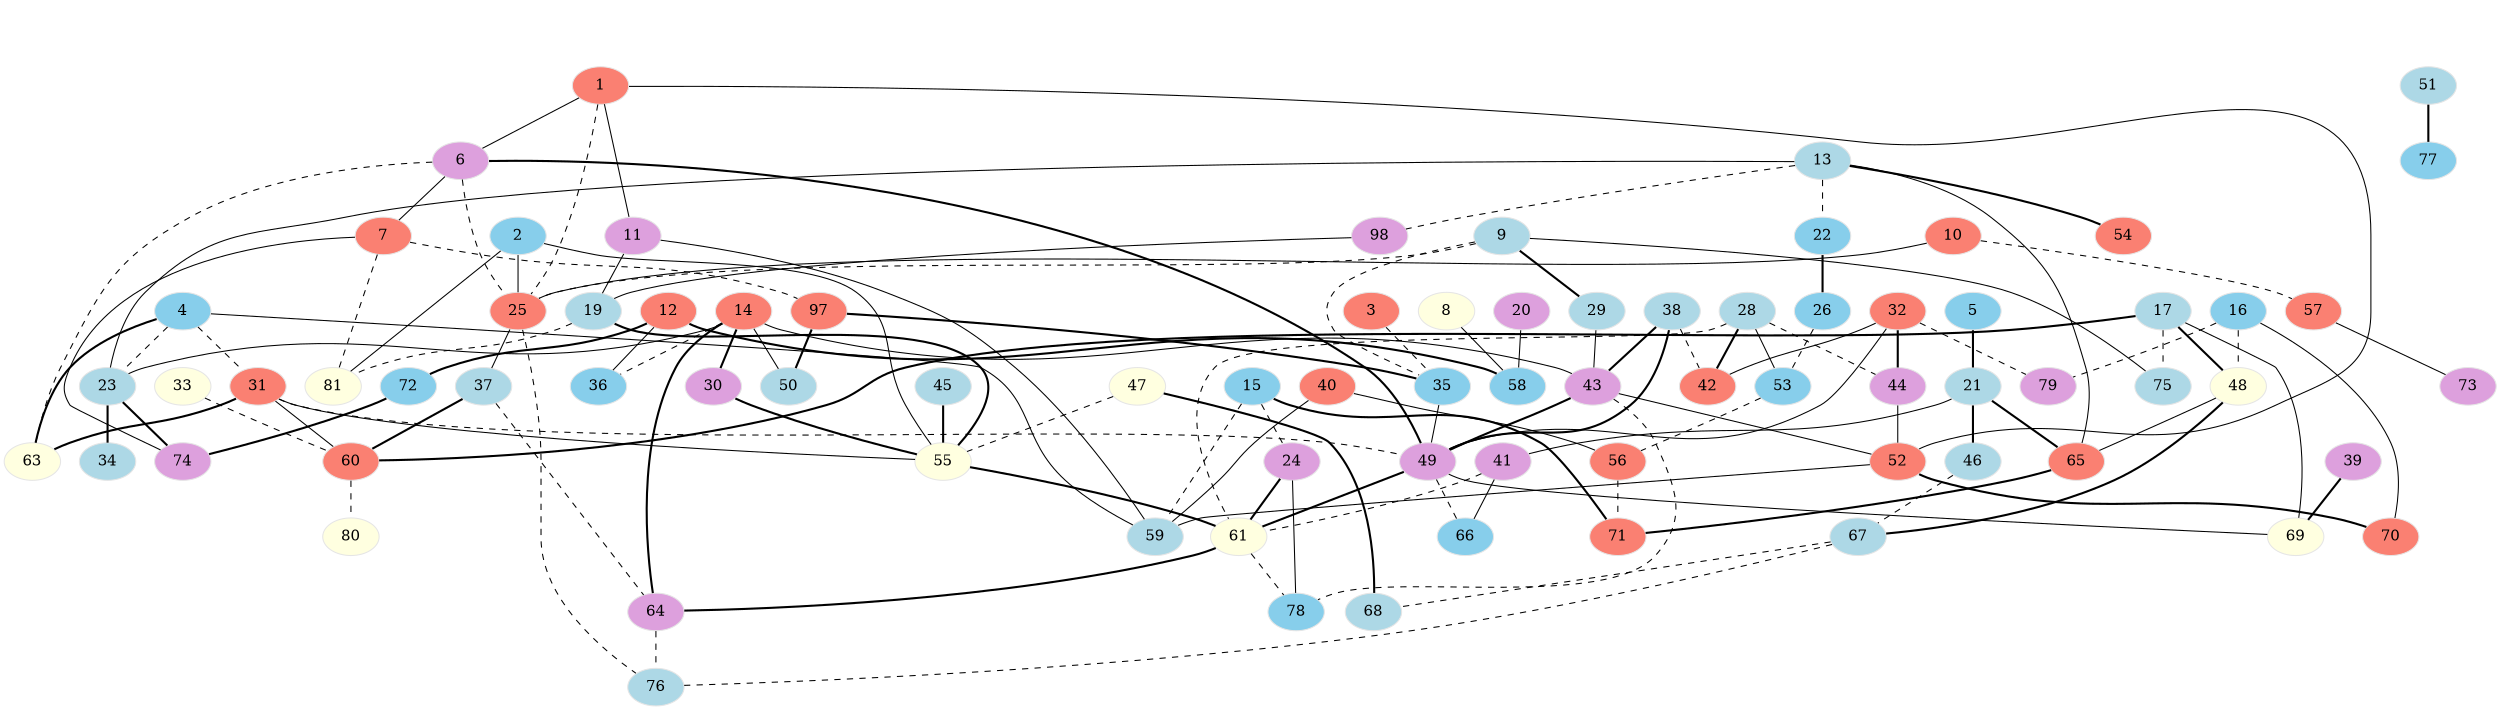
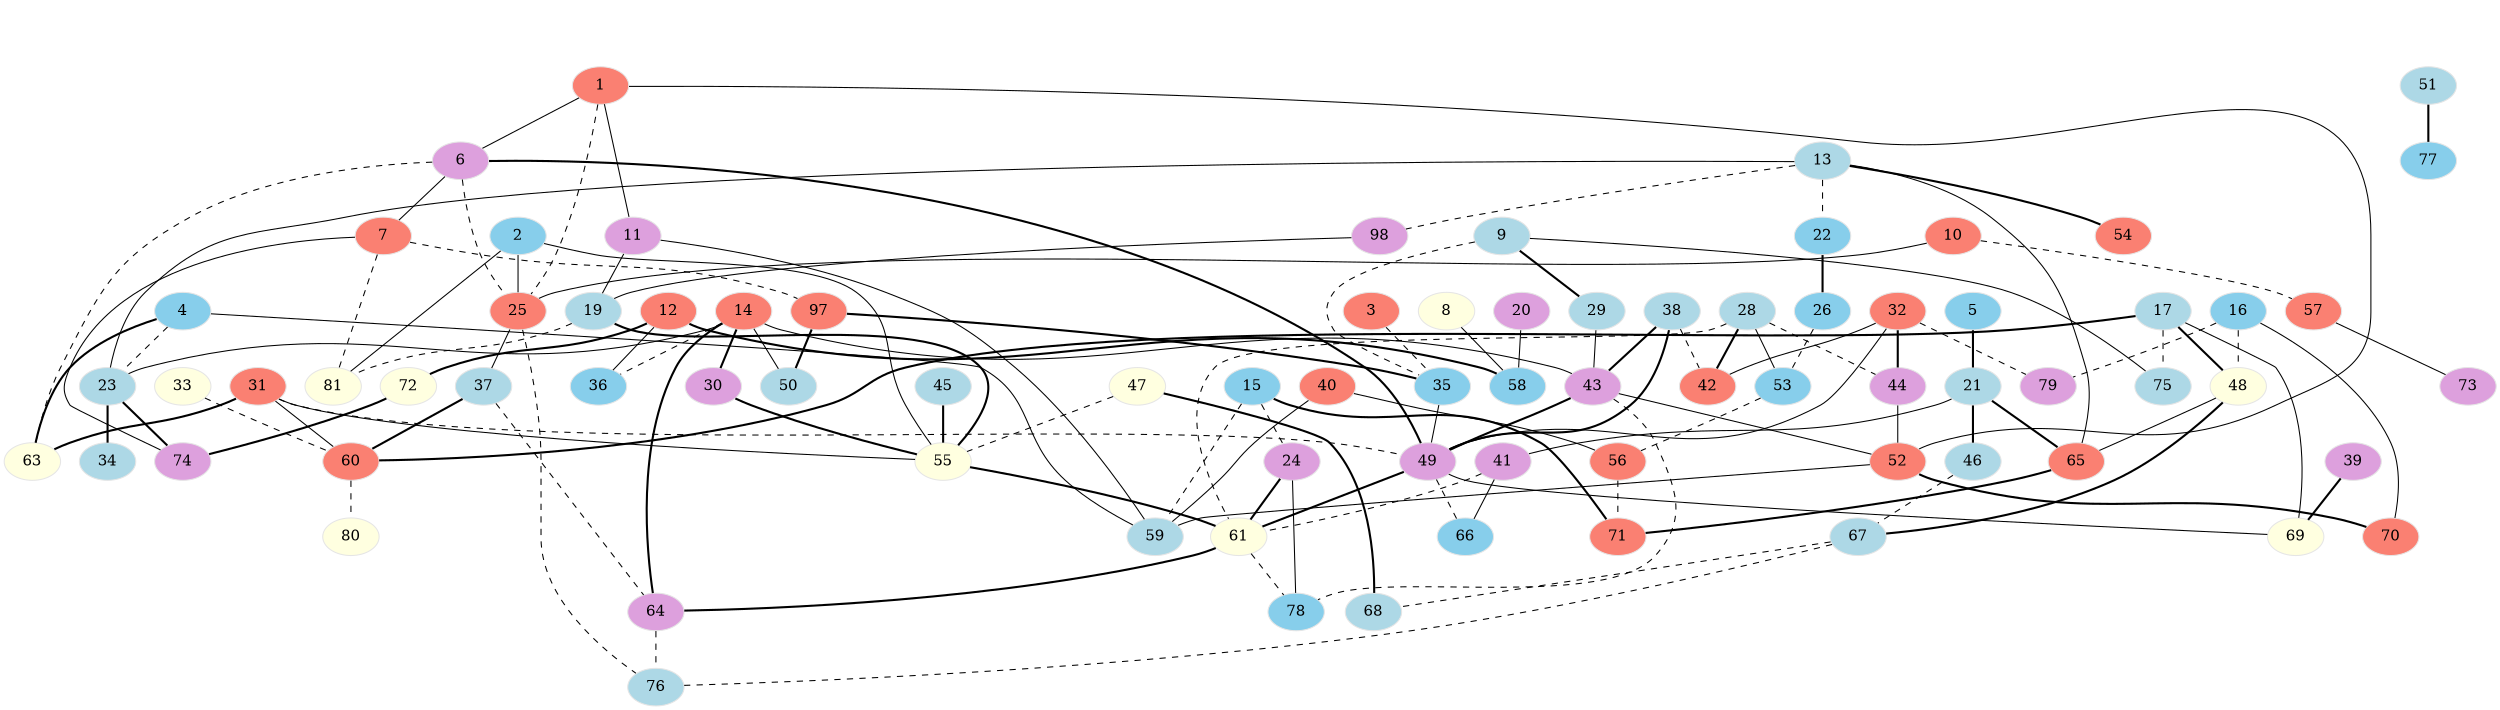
edge "9" -- "25": removed
edge "4" -- "31": removed
node "72": fillcolor skyblue -> lightyellow
